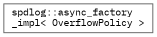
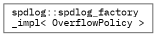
node "spdlog::async_factory _impl< OverflowPolicy >": label "spdlog::async_factory _impl< OverflowPolicy >" -> "spdlog::spdlog_factory _impl< OverflowPolicy >"
